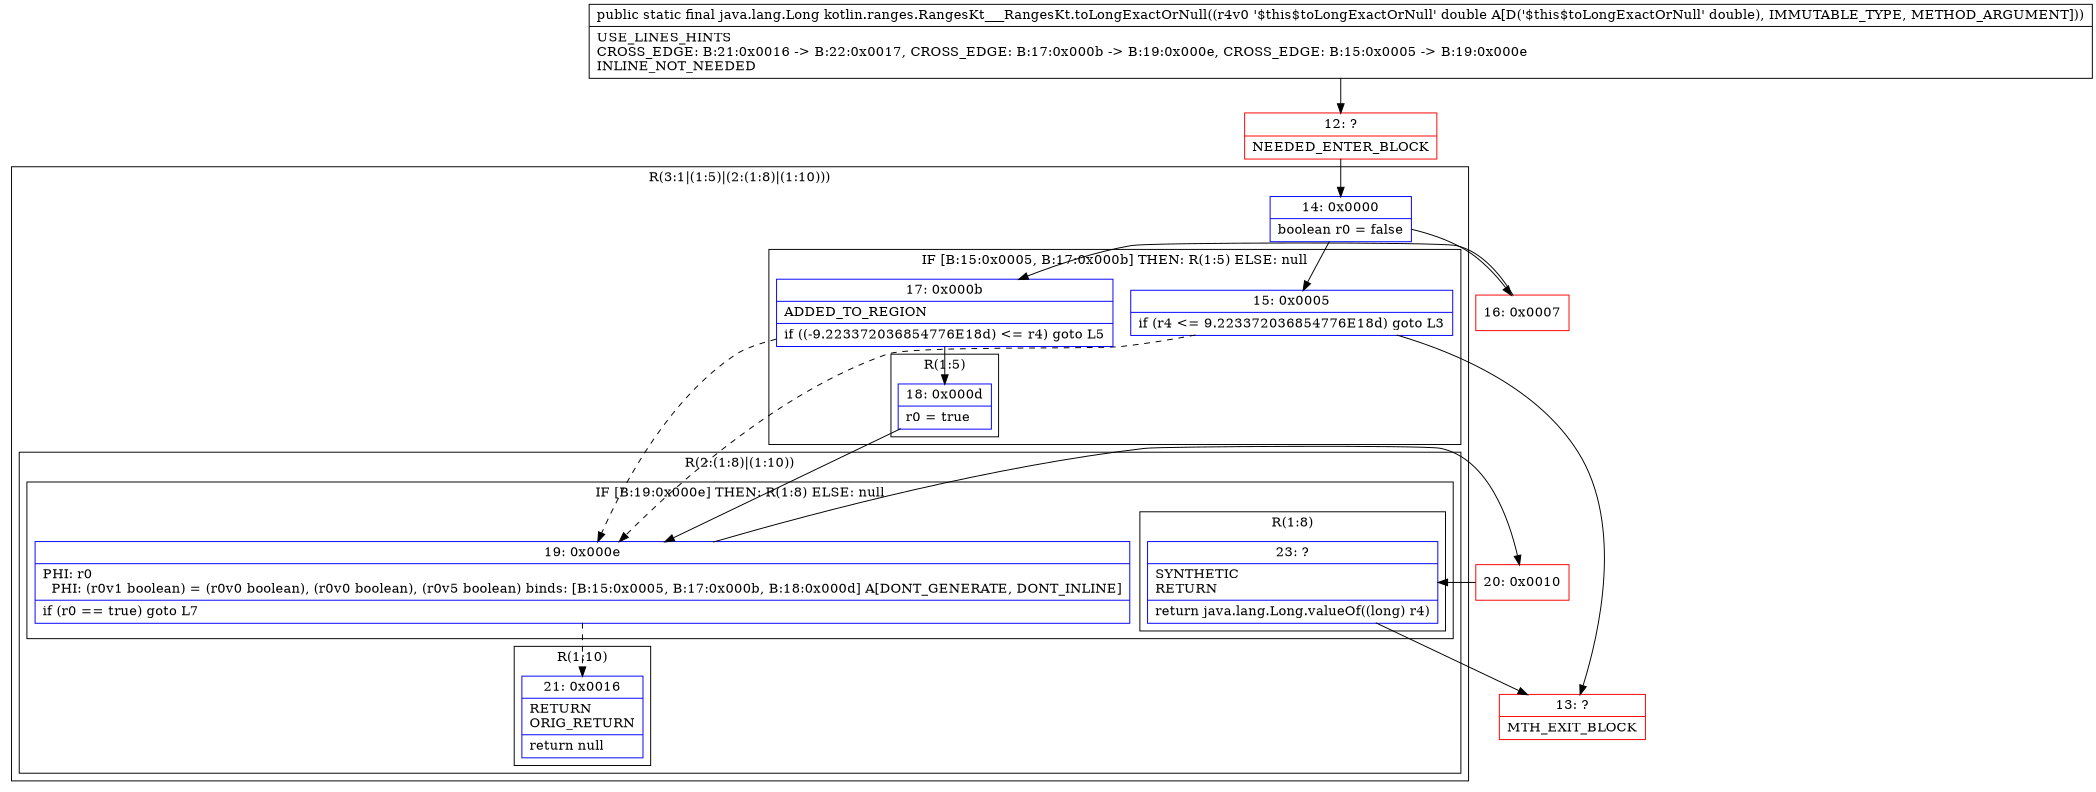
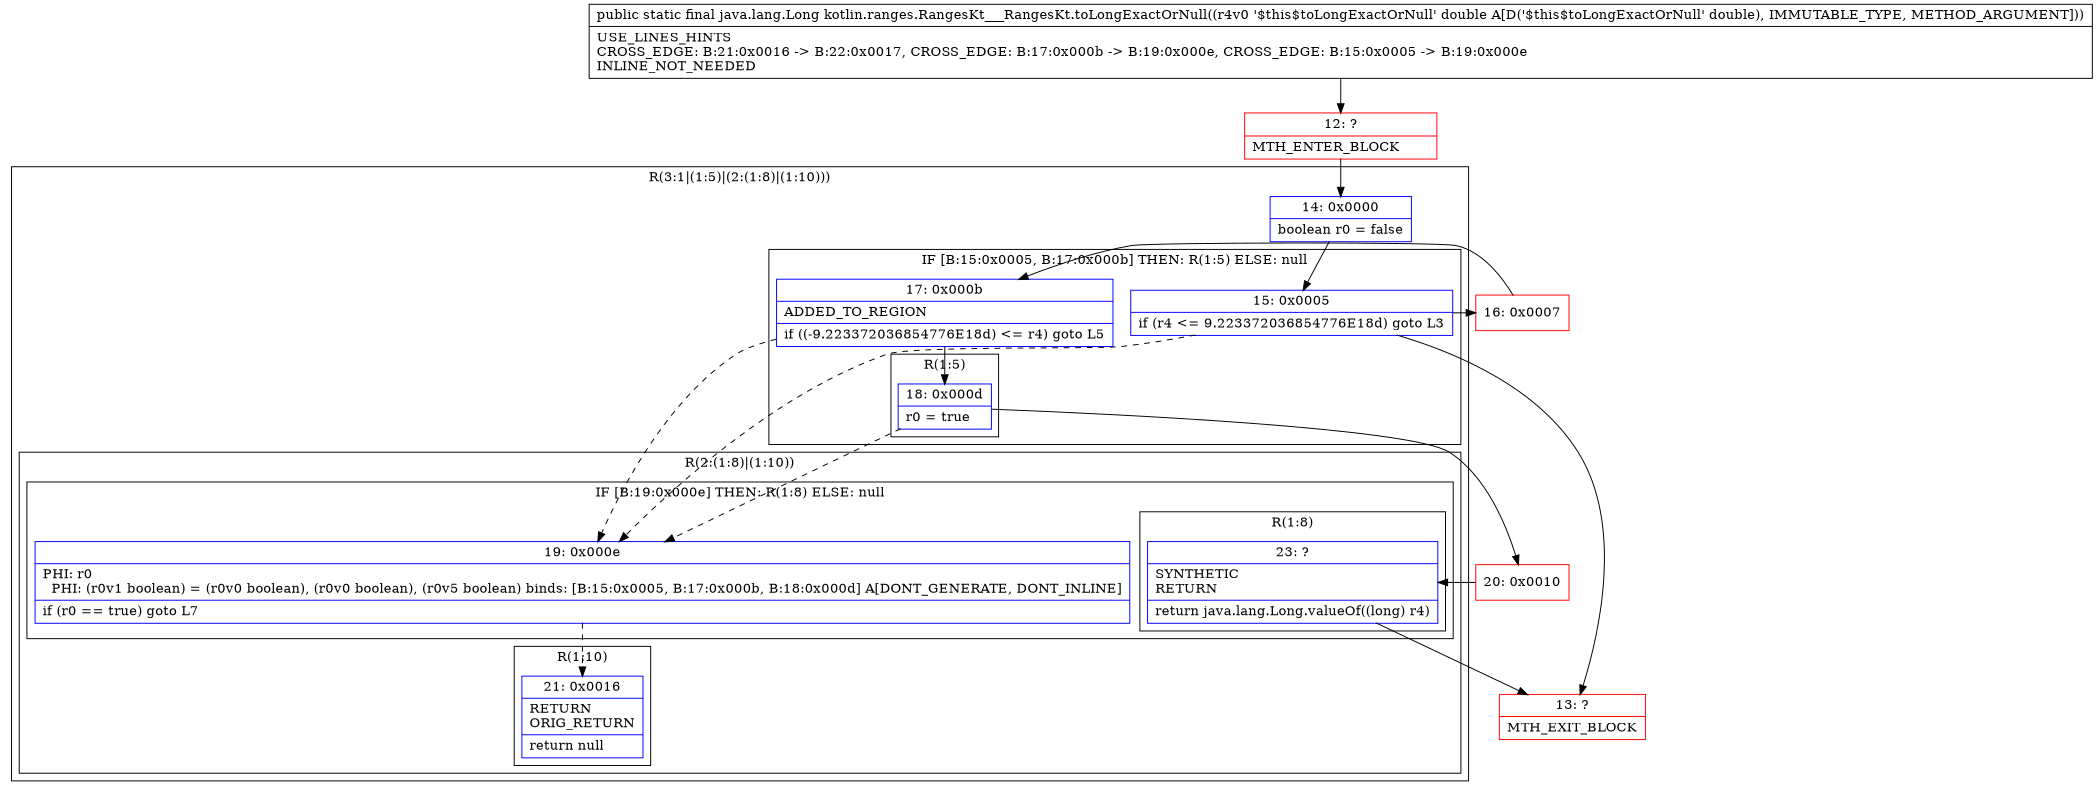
node "12: ?": text "NEEDED_ENTER_BLOCK" -> "MTH_ENTER_BLOCK"
edge "14: 0x0000" -> "16: 0x0007": now "15: 0x0005" -> "16: 0x0007"
edge "19: 0x000e" -> "20: 0x0010": now "18: 0x000d" -> "20: 0x0010"
edge "18: 0x000d" -> "19: 0x000e": style solid -> dashed
